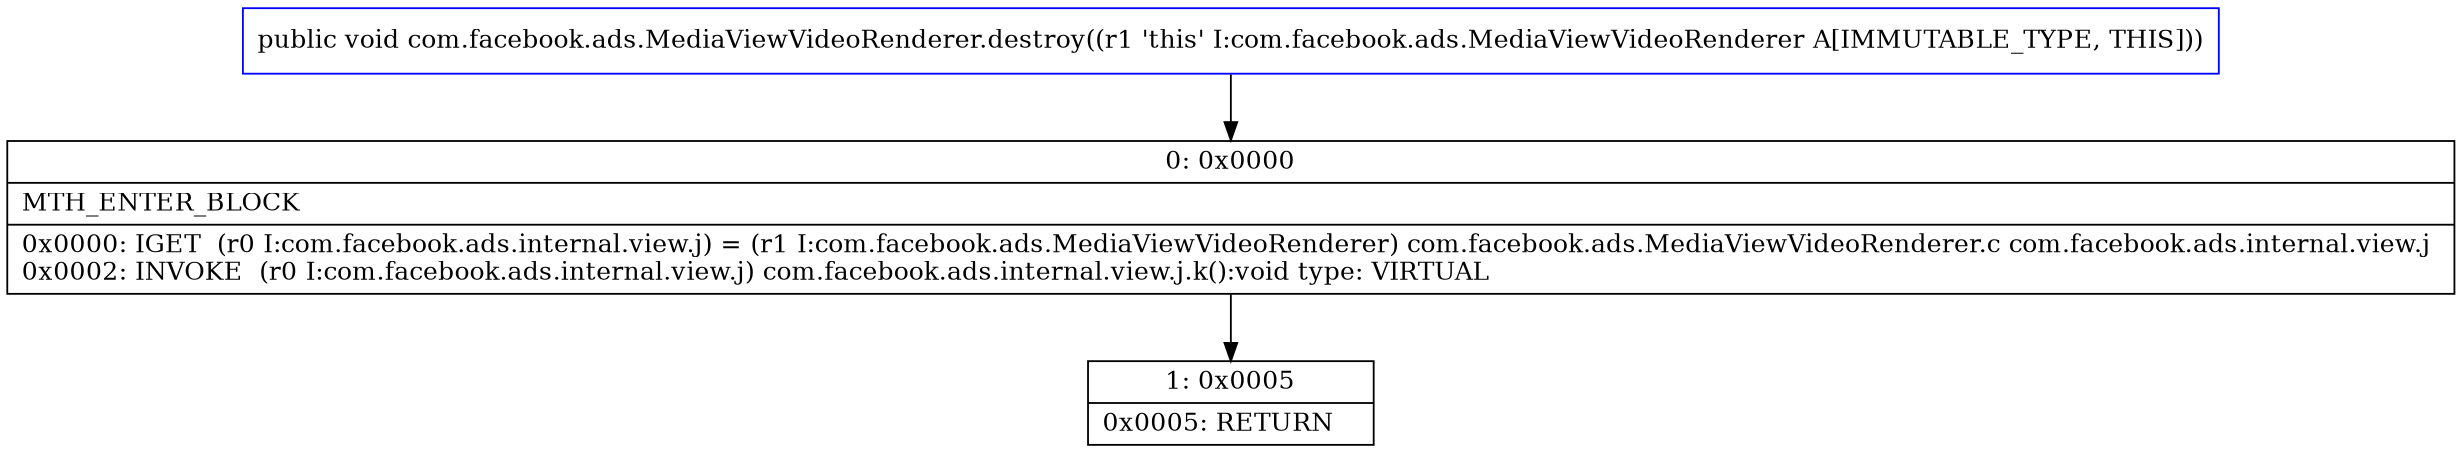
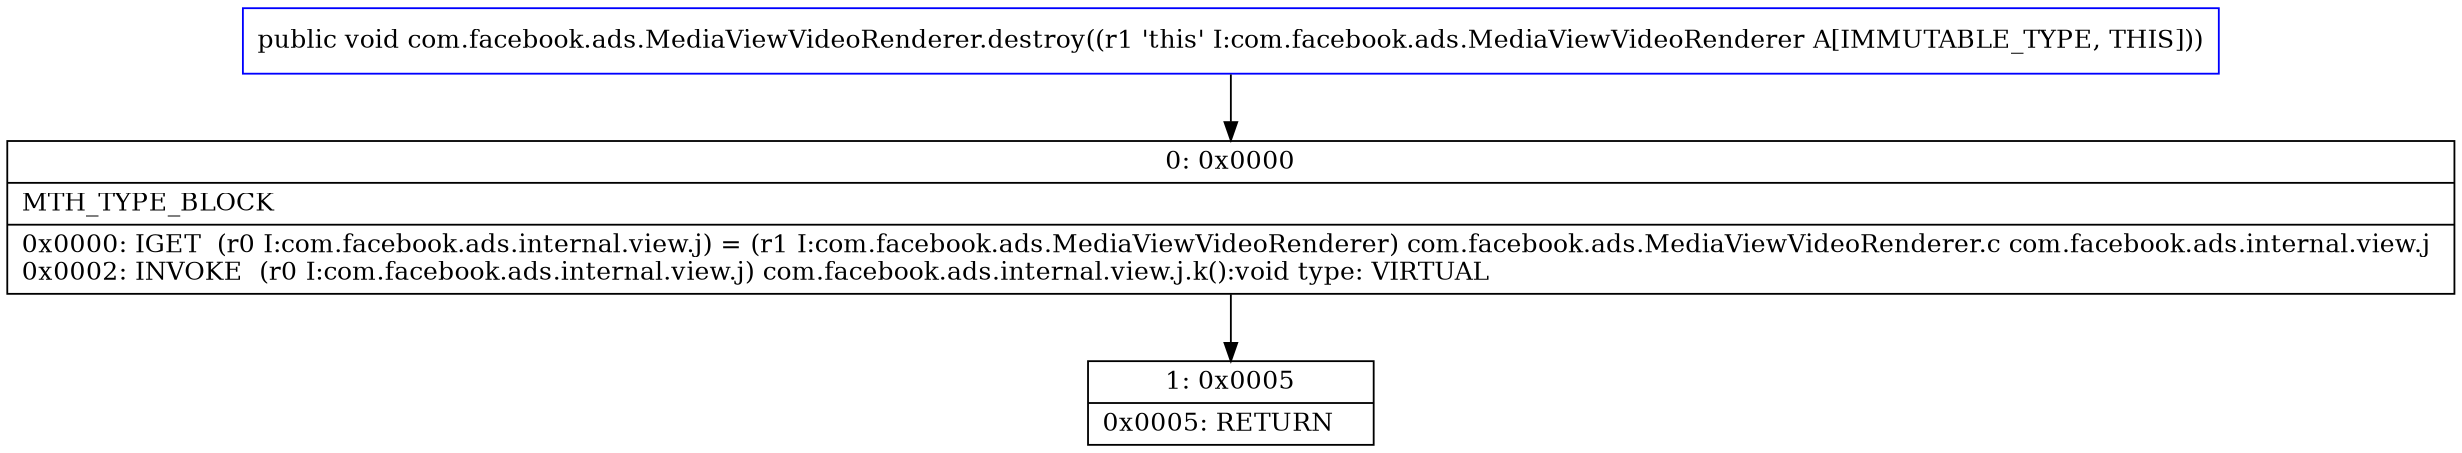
node "0: 0x0000": text "MTH_ENTER_BLOCK" -> "MTH_TYPE_BLOCK"
